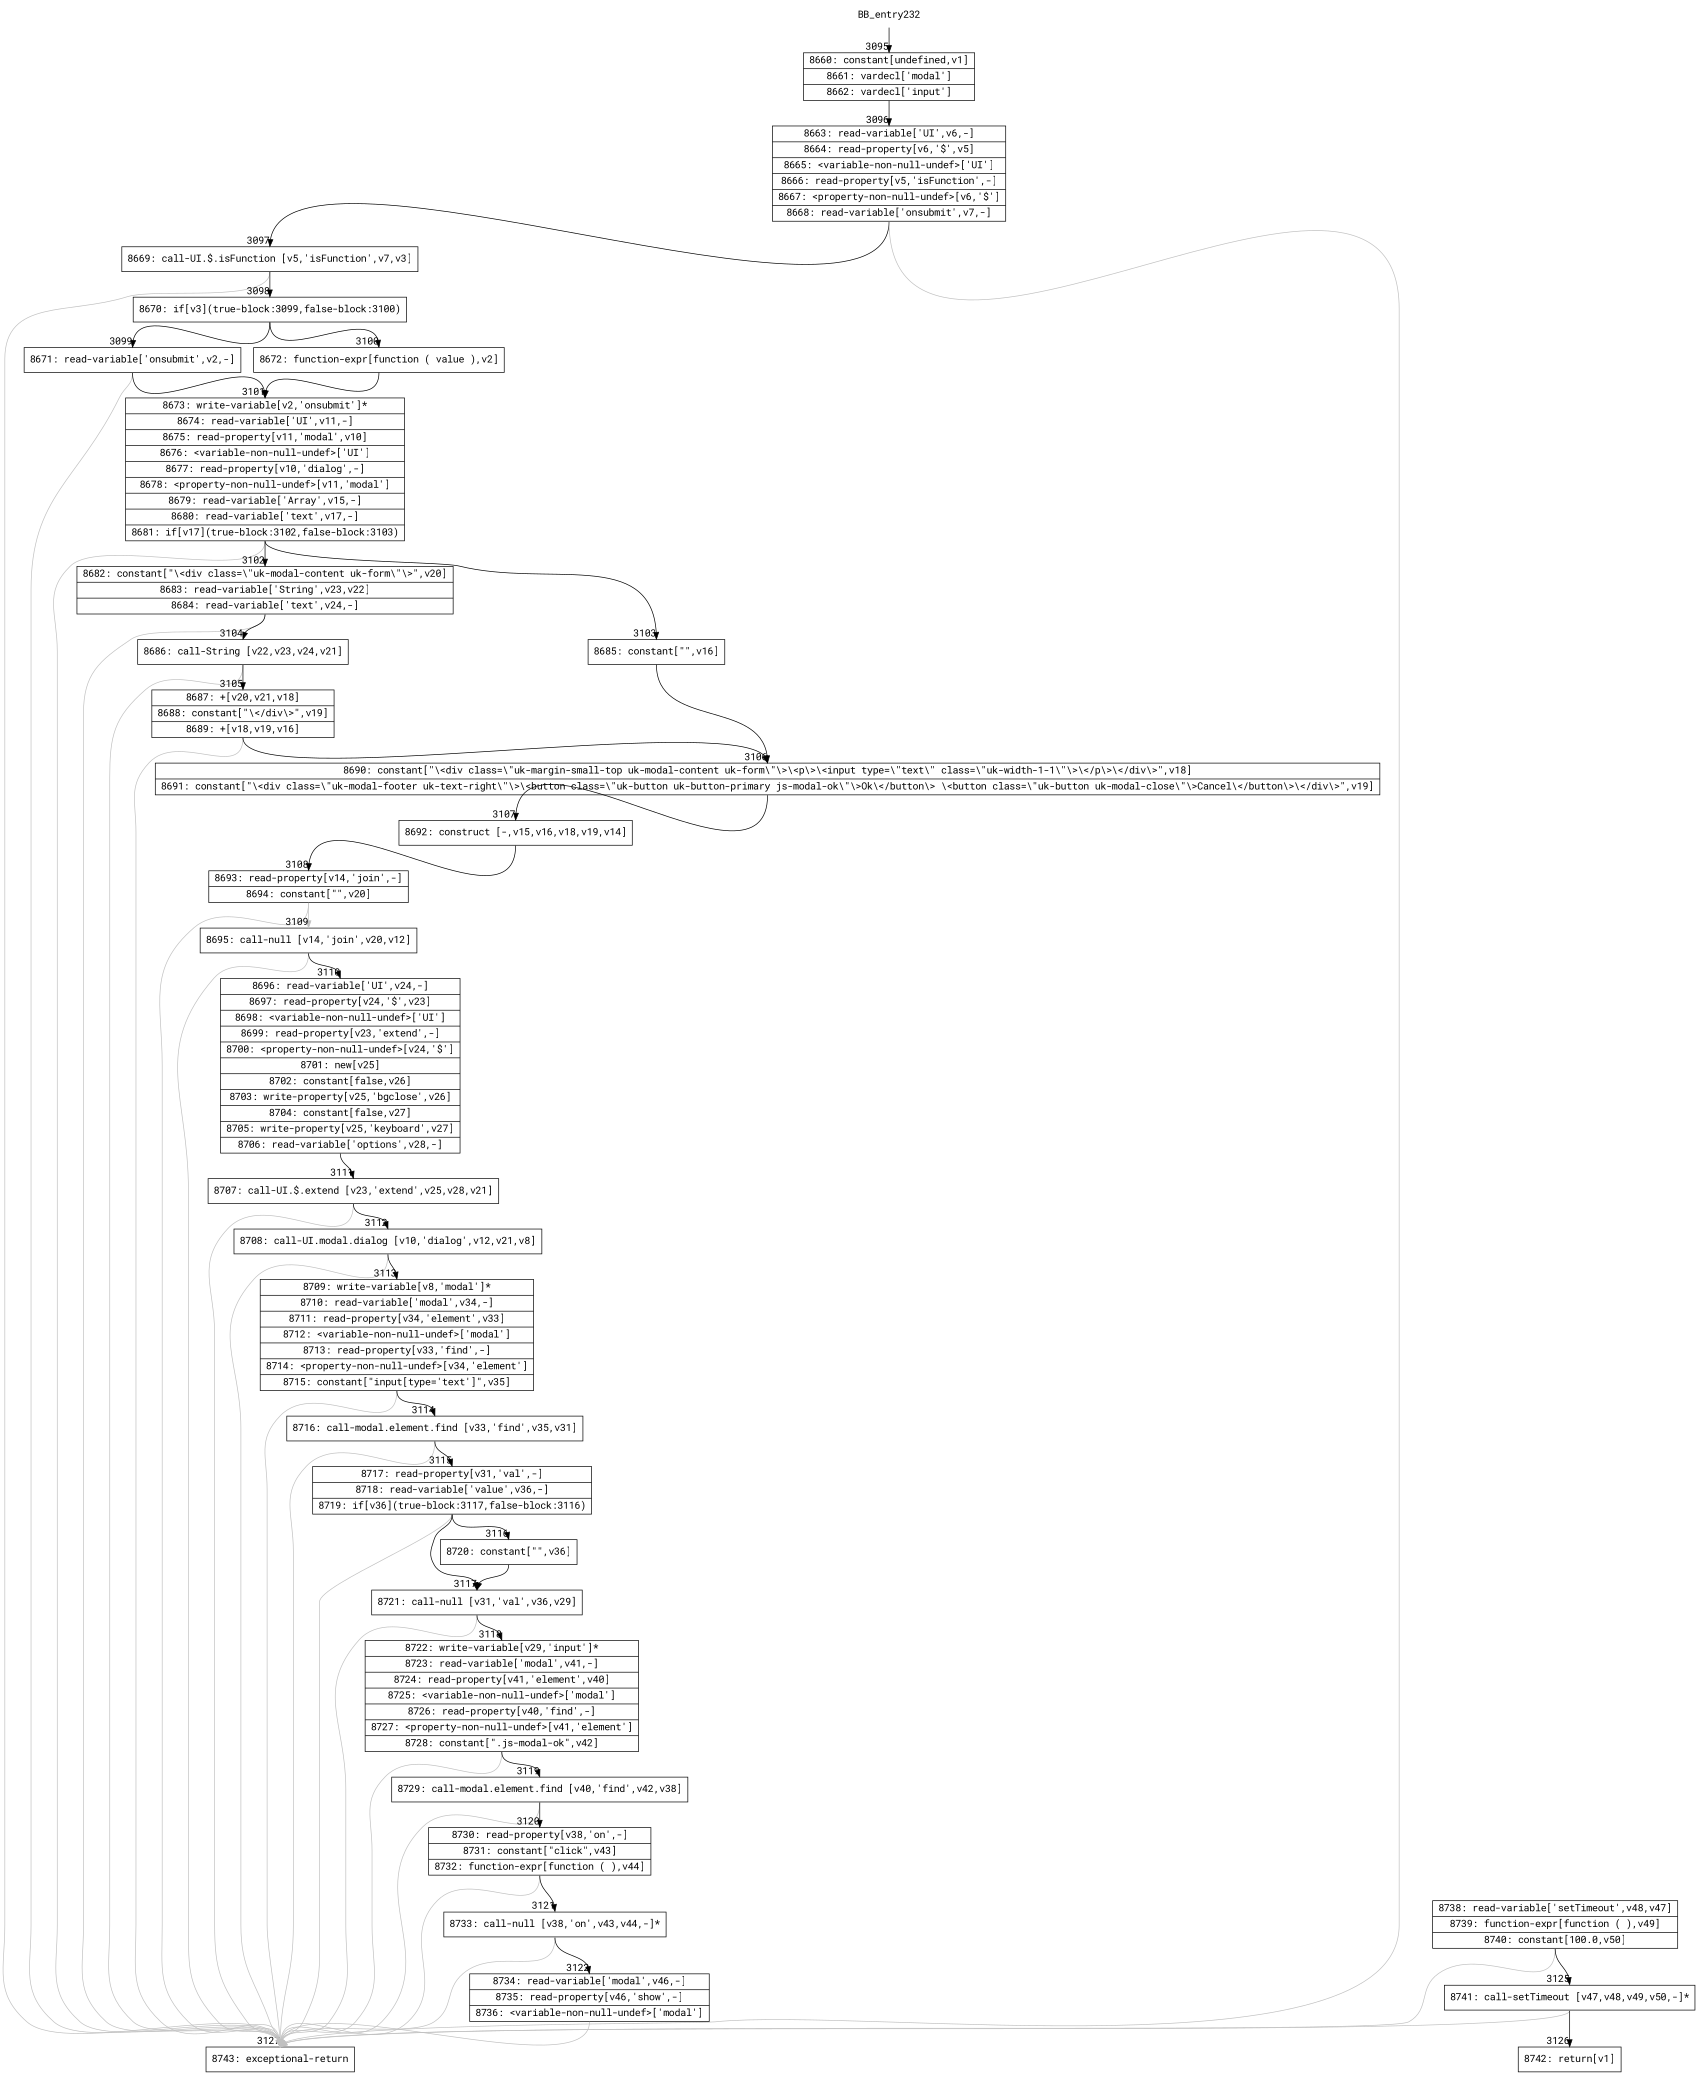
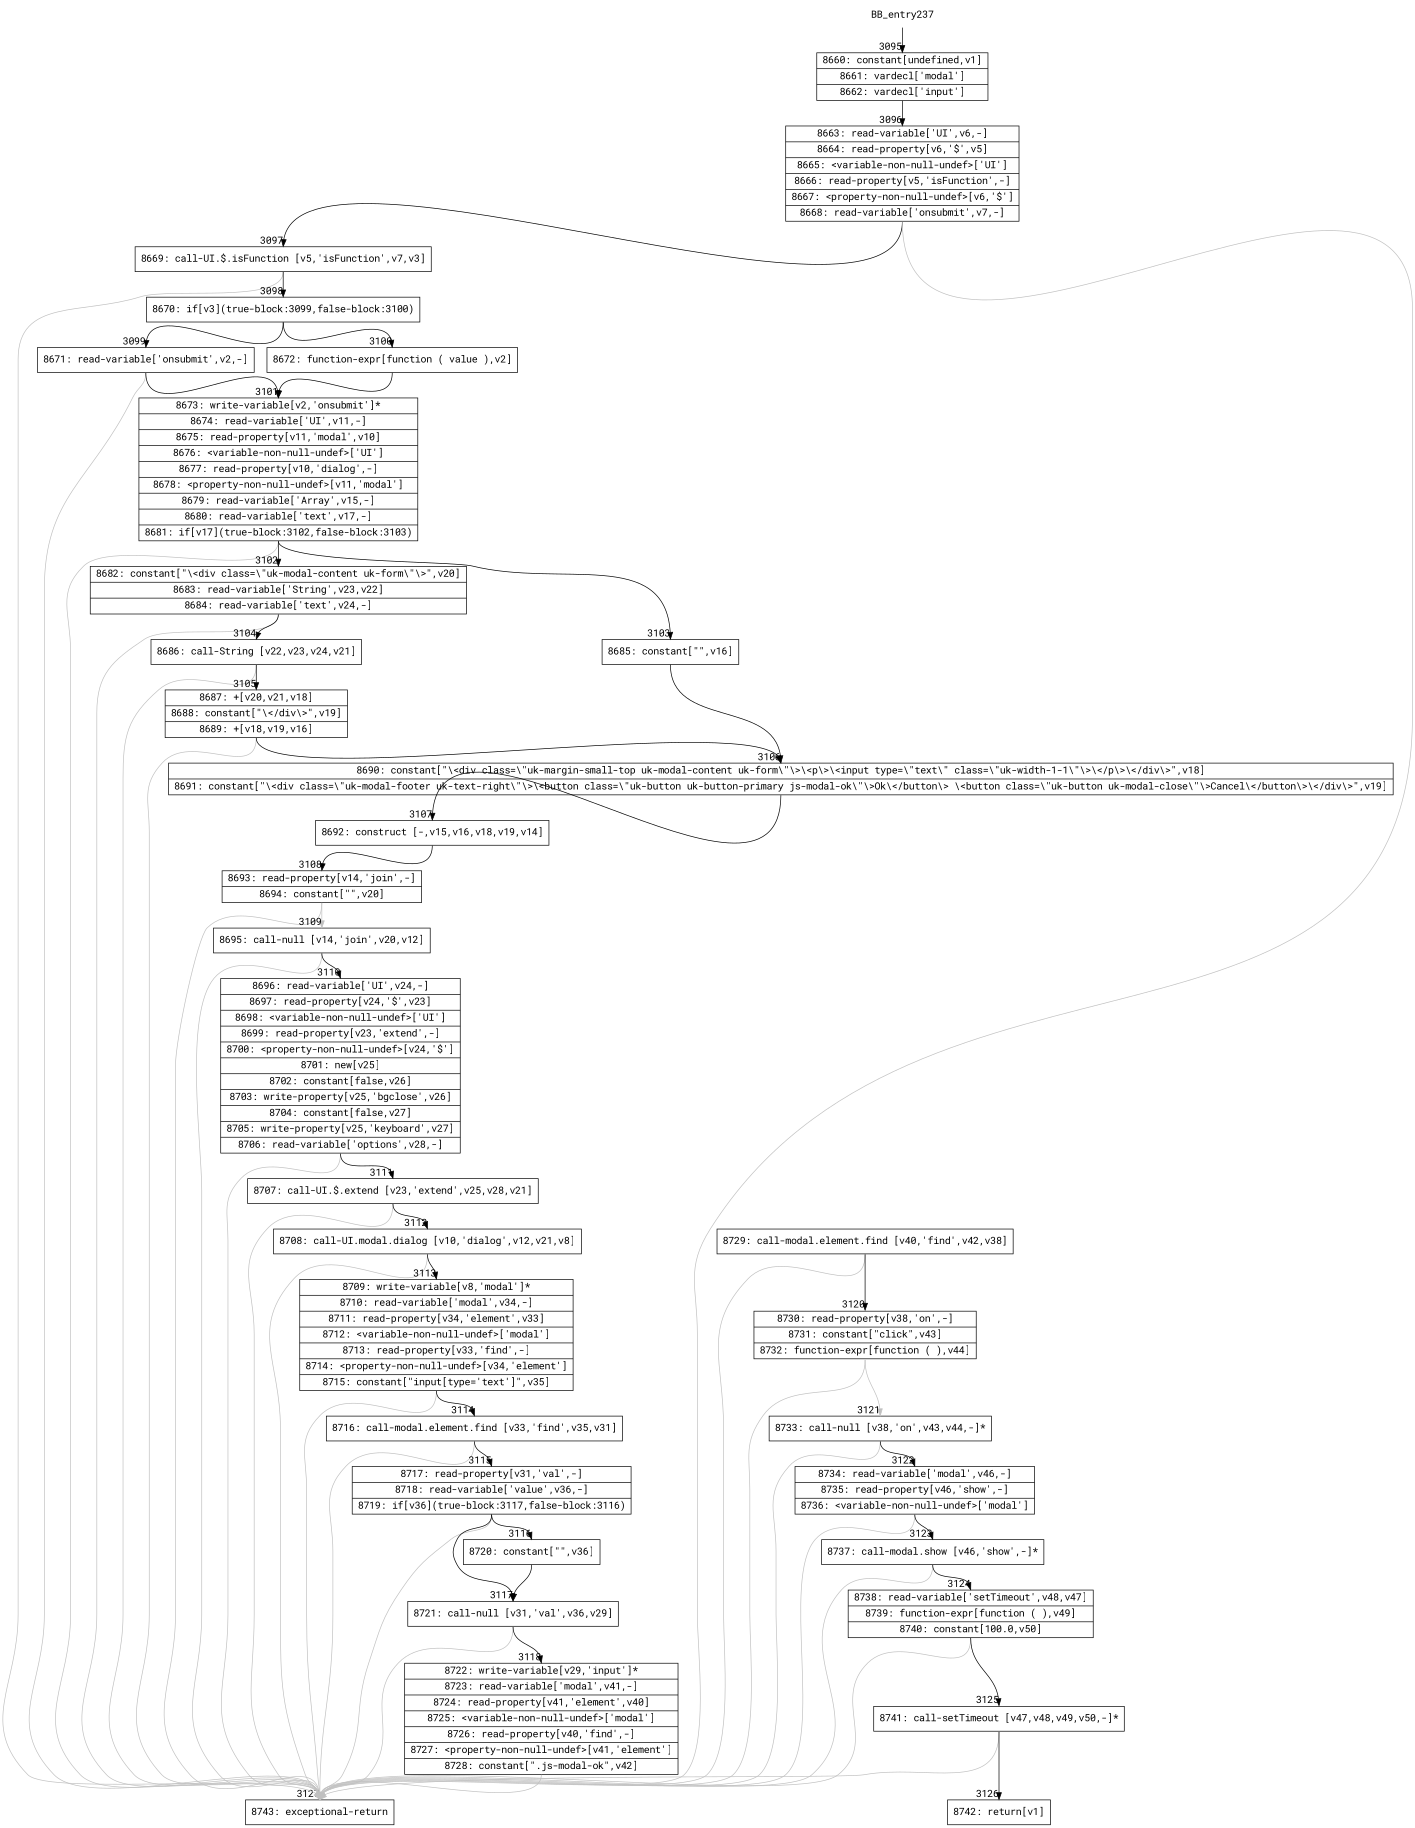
node "BB_entry232": label "BB_entry232" -> "BB_entry237"
edge "8696: read-variable['UI',v24,-]" -> "8743: exceptional-return": added
node "8737: call-modal.show [v46,'show',-]*": added
edge "8722: write-variable[v29,'input']*" -> "8729: call-modal.element.find [v40,'find',v42,v38]": removed
edge "8730: read-property[v38,'on',-]" -> "8733: call-null [v38,'on',v43,v44,-]*": color black -> gray
